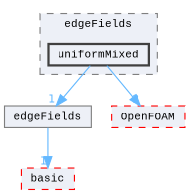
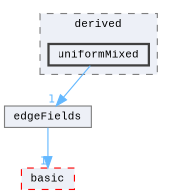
cluster "edgeFields": label "edgeFields" -> "derived"
node "OpenFOAM": removed
